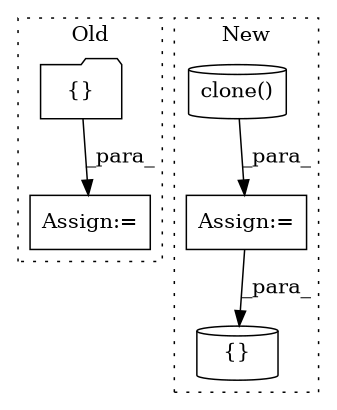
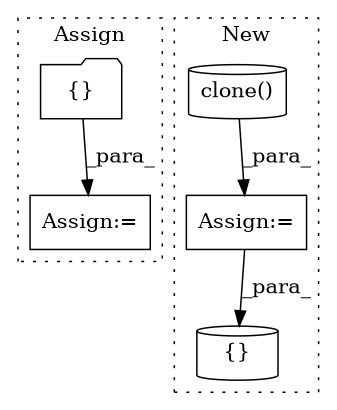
cluster "Old": label "Old" -> "Assign"
